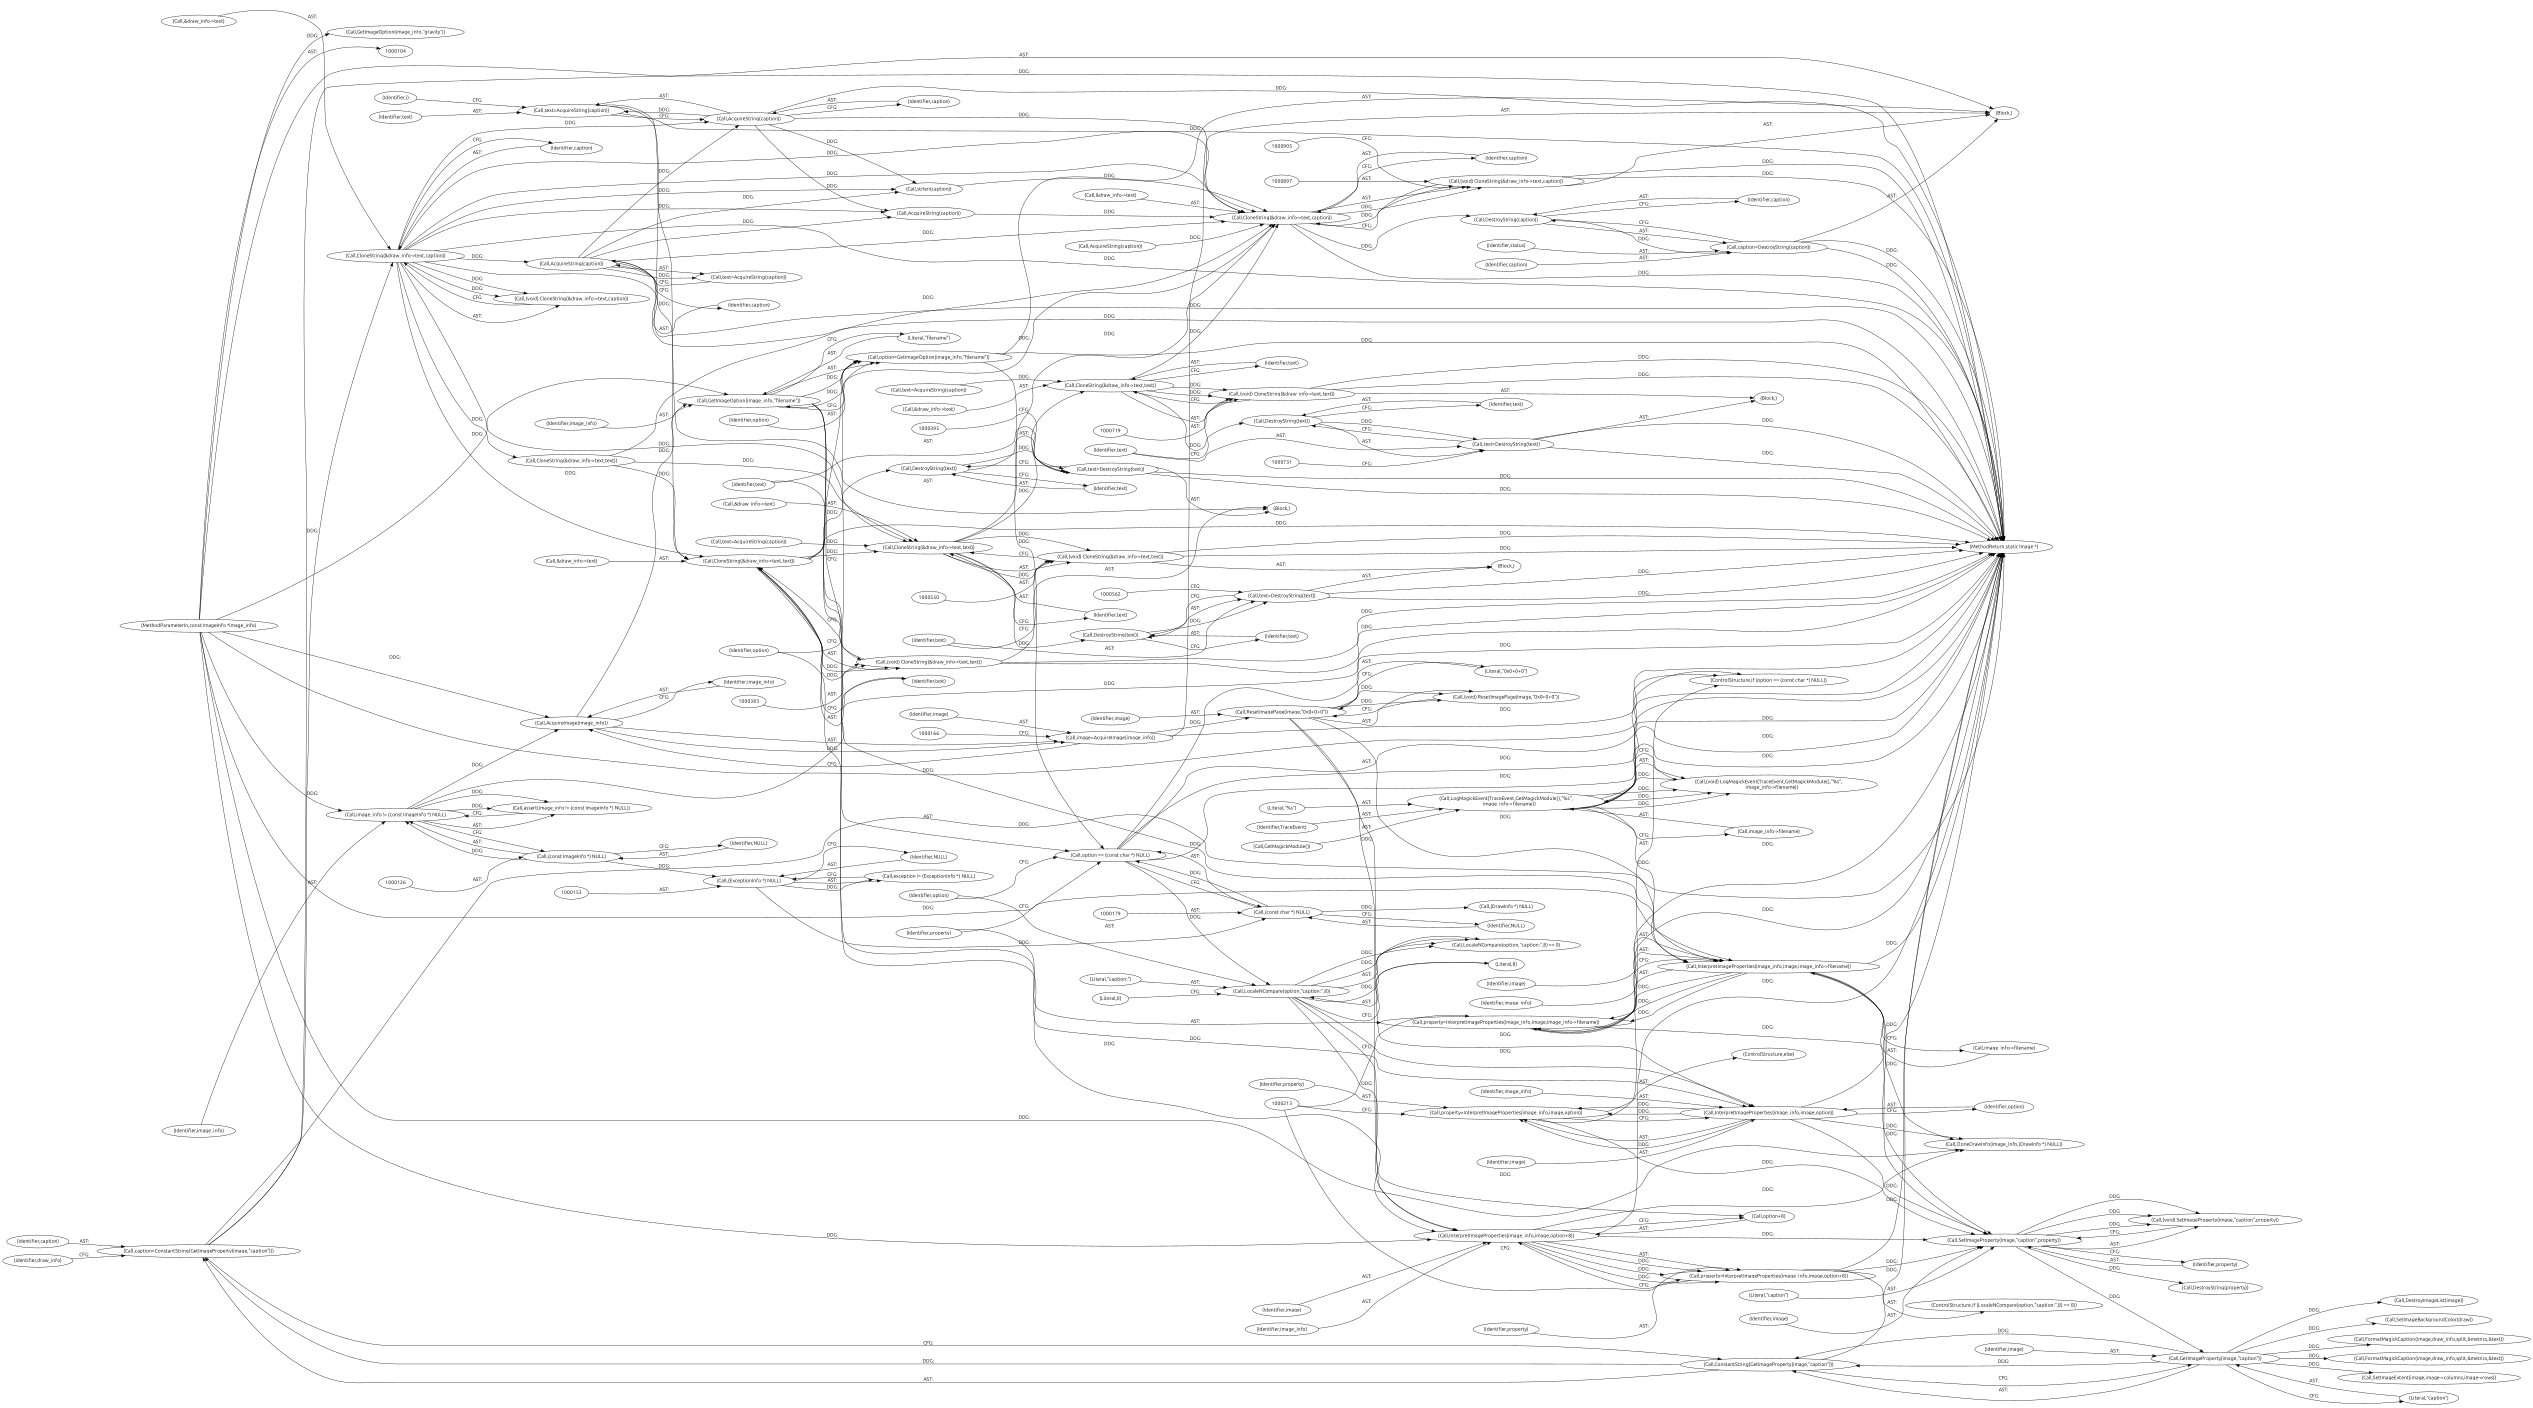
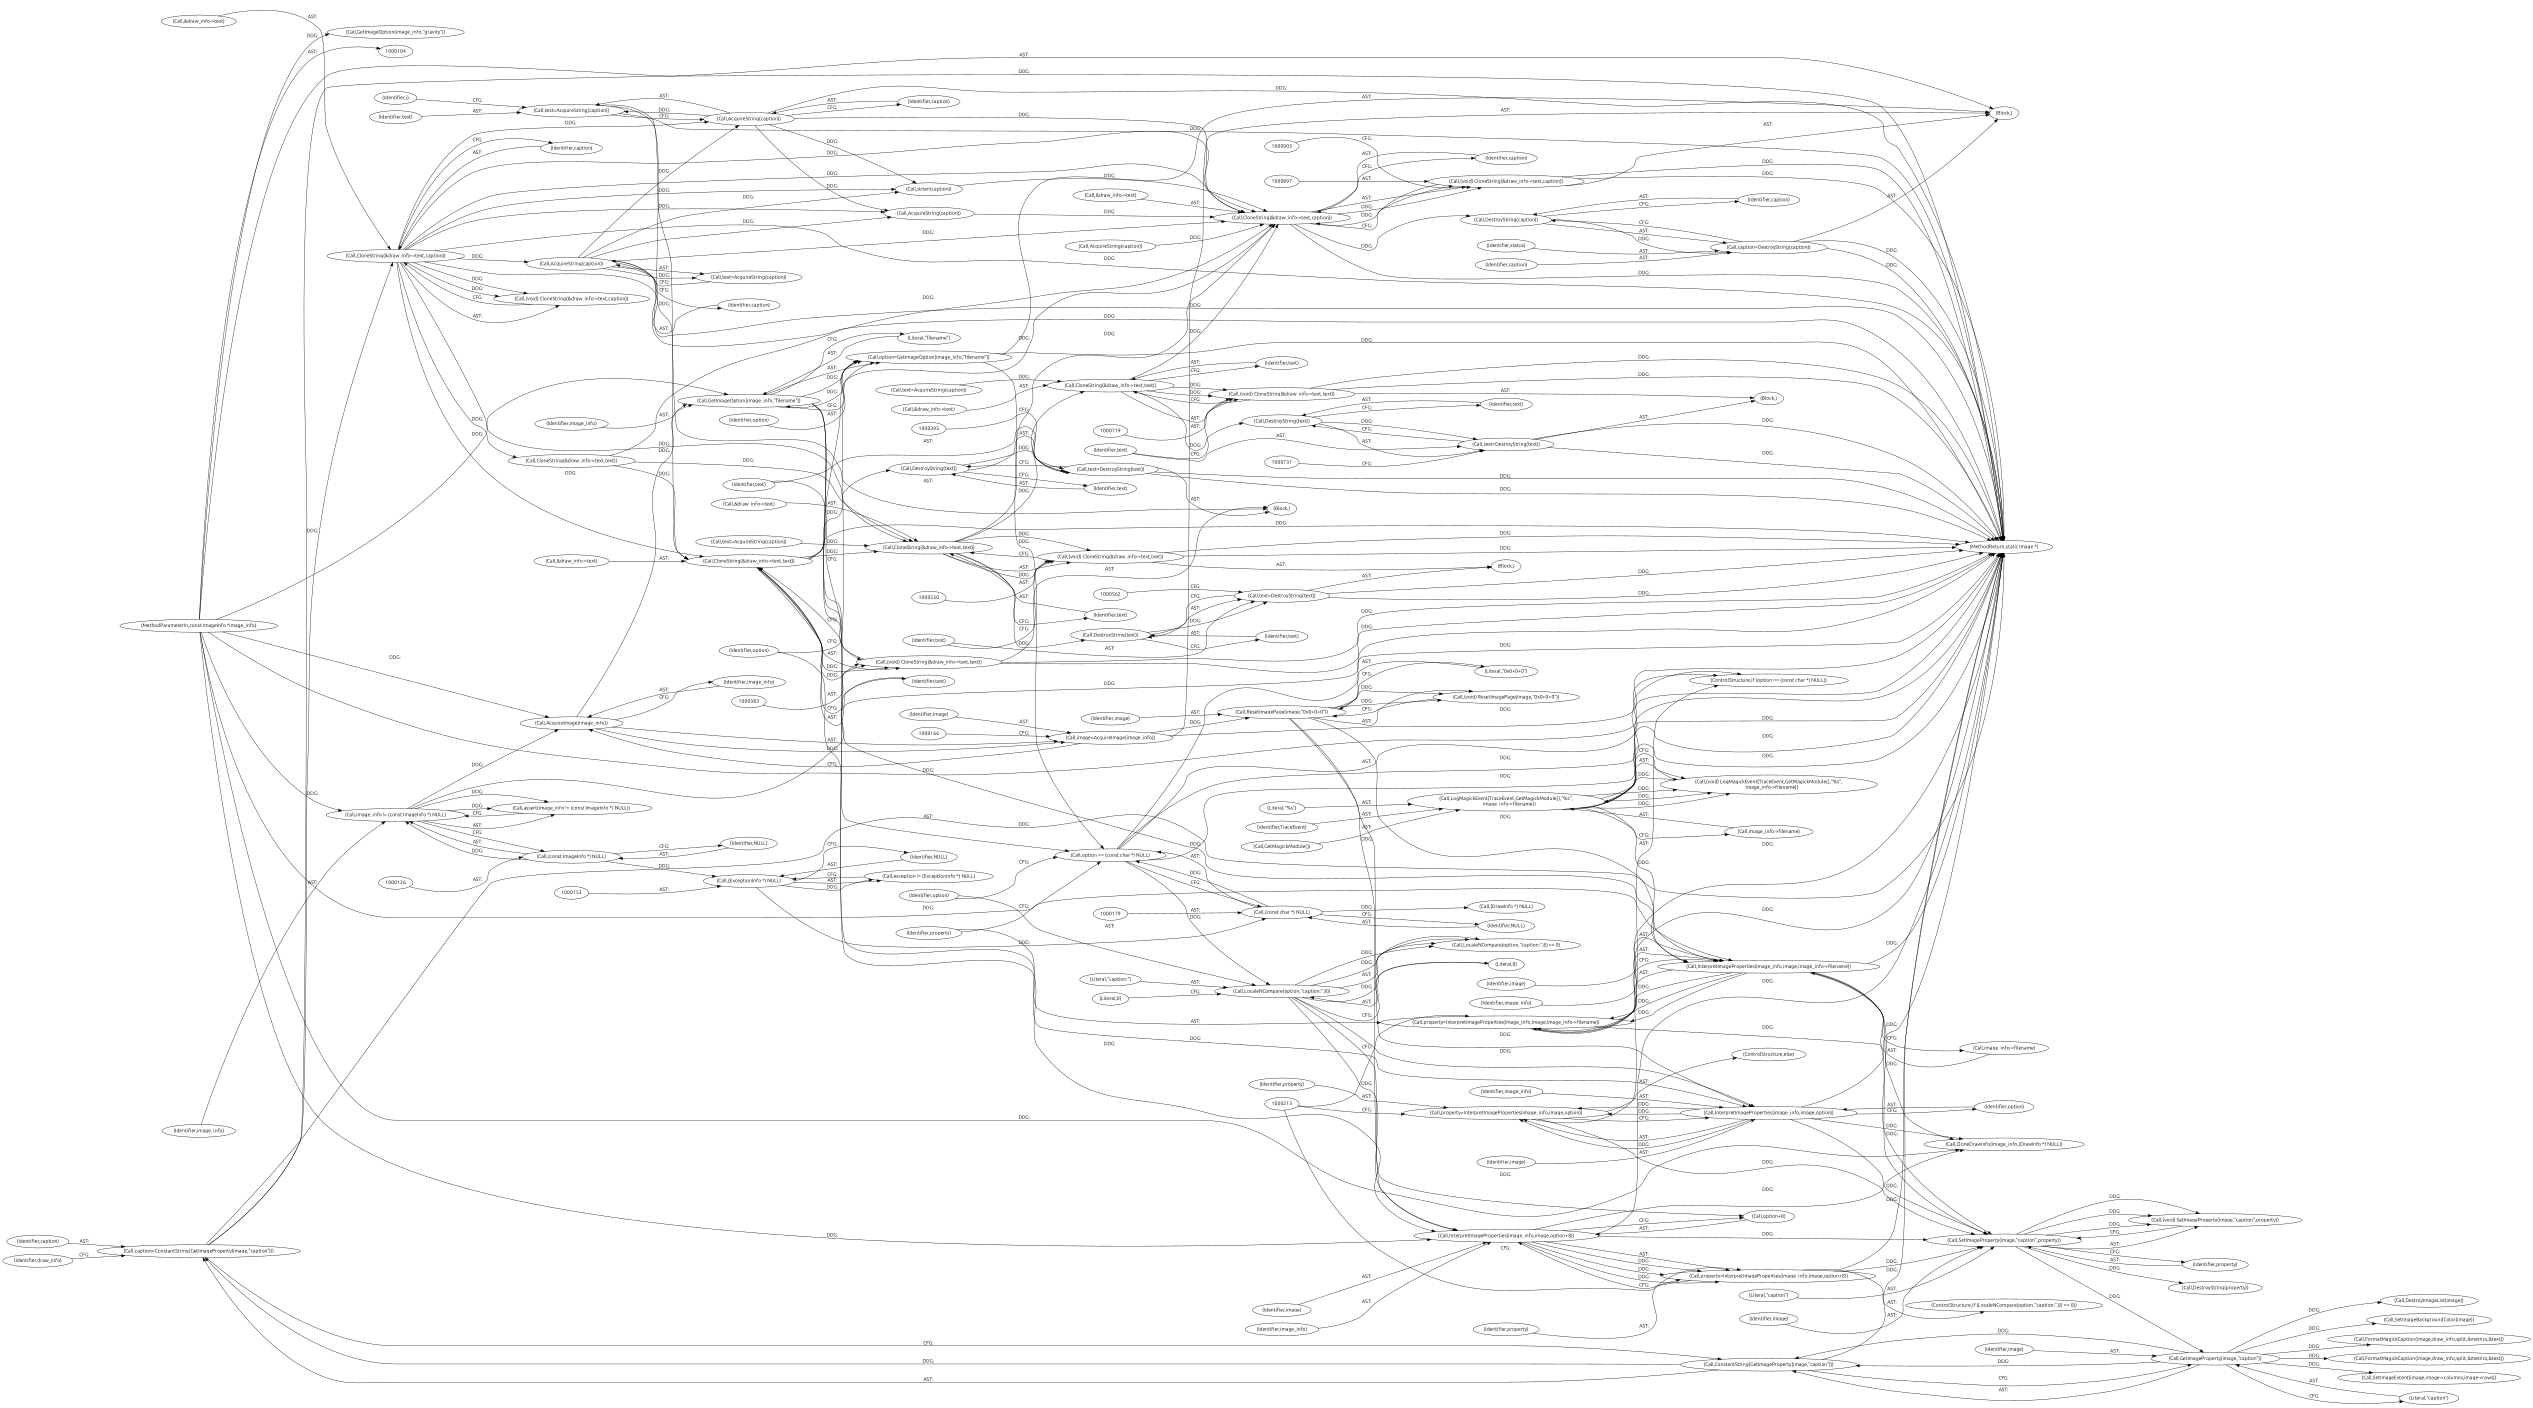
node "(Call,SetImageBackgroundColor(draw))": label "(Call,SetImageBackgroundColor(draw))" -> "(Call,SetImageBackgroundColor(image))"
